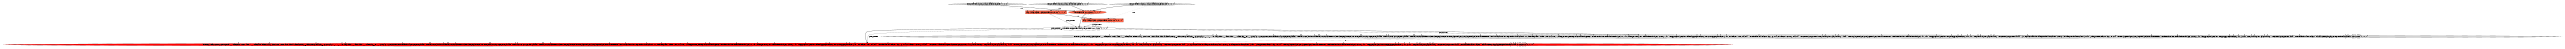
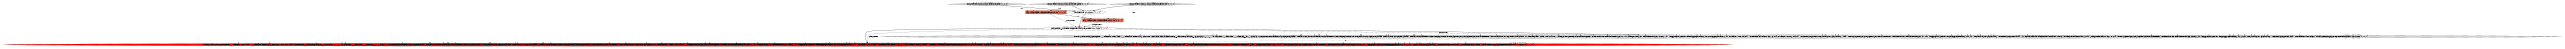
node "cannotVectorize()@@@3@@@['1', '1', '1']": fillcolor tomato -> white
